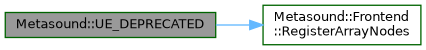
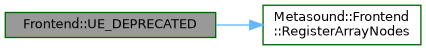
node "Metasound::UE_DEPRECATED": label "Metasound::UE_DEPRECATED" -> "Frontend::UE_DEPRECATED"
